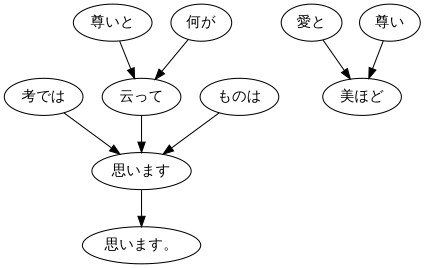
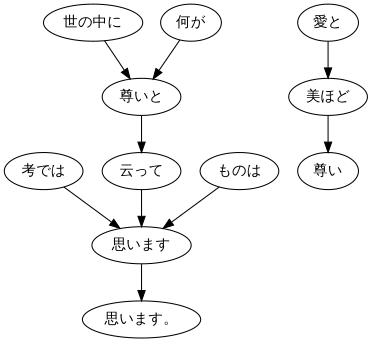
node "世の中に": added
edge "尊い" -> "美ほど": reversed
edge "何が" -> "云って": now "何が" -> "尊いと"
